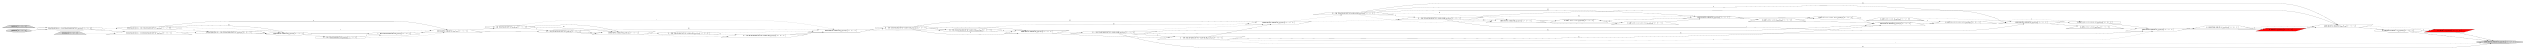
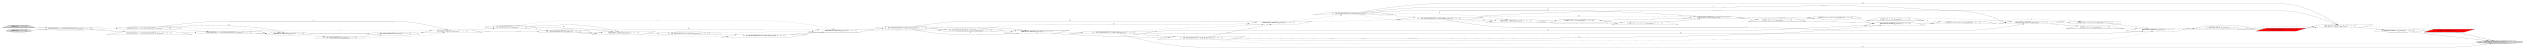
node "testEquals['0', '0', '1']": removed
